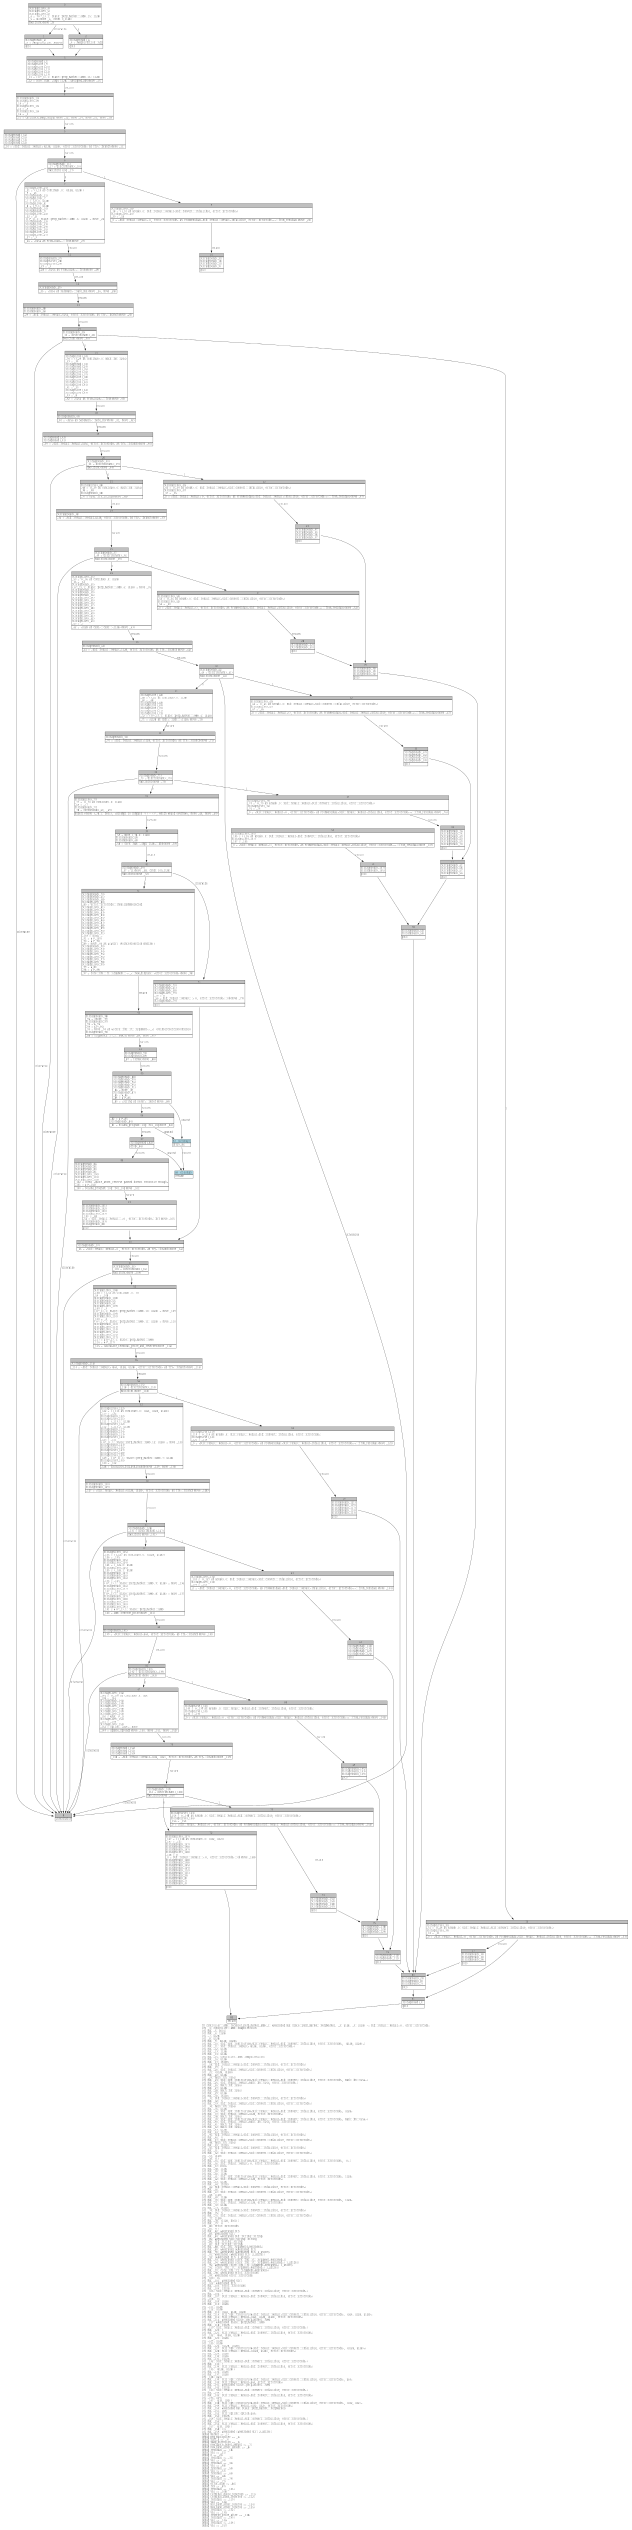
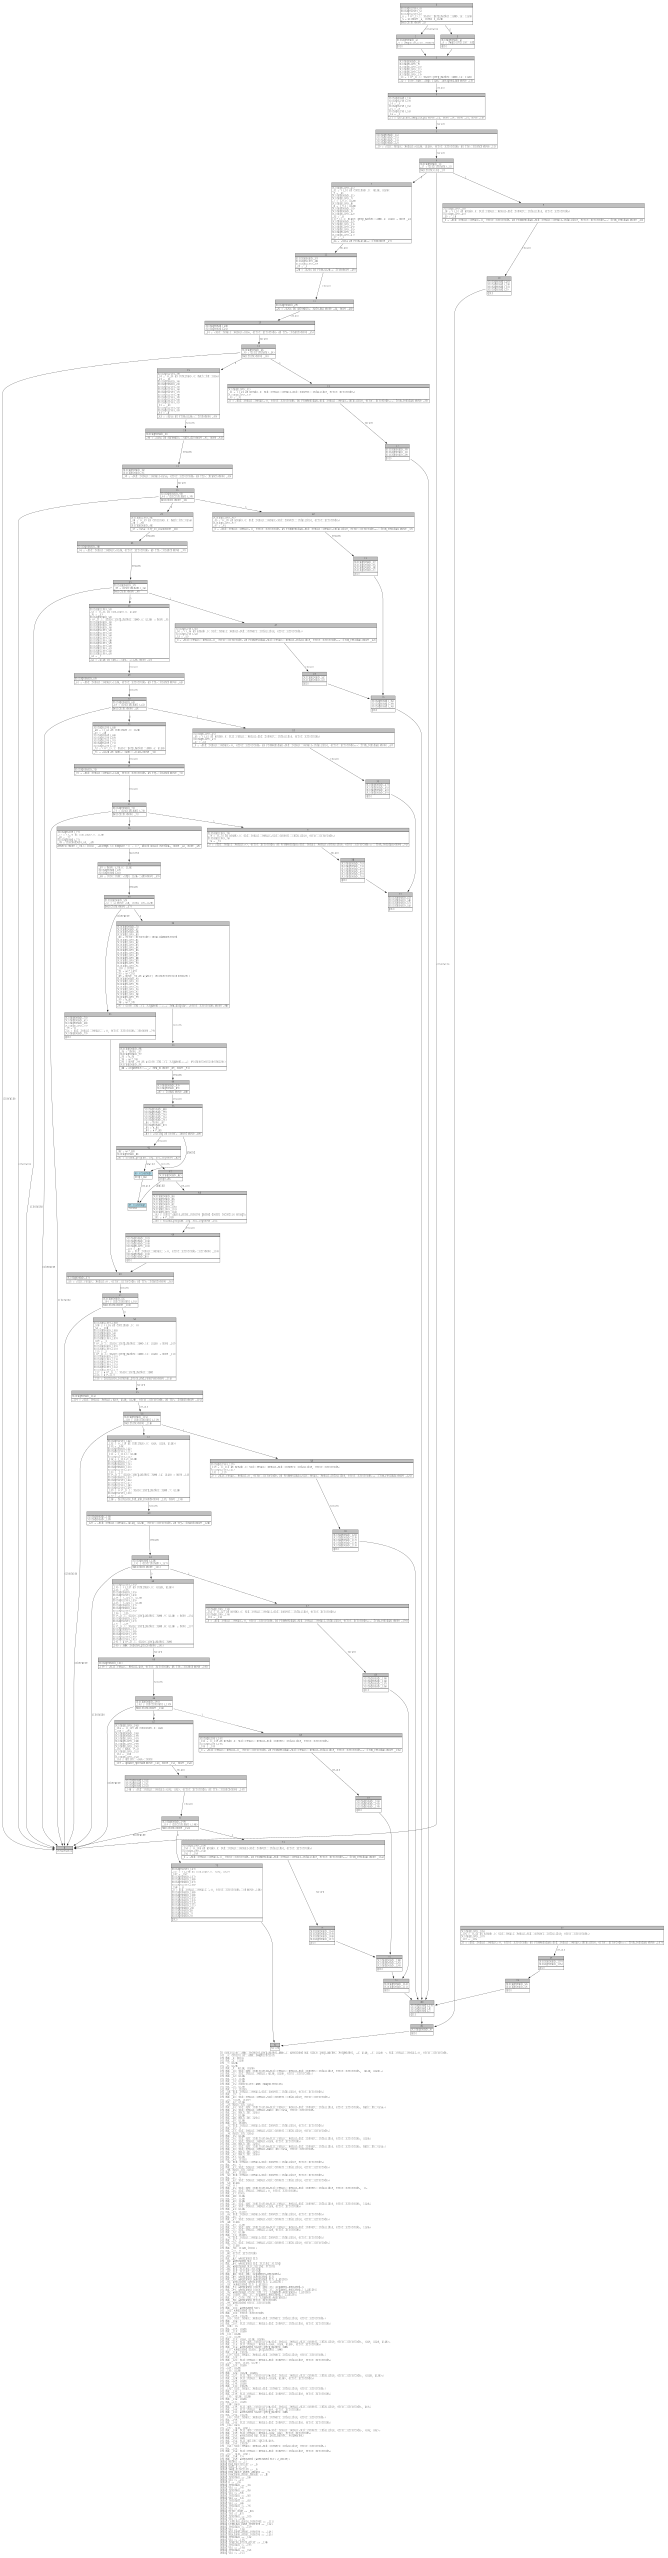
edge "77" -> "78": removed
edge "16" -> "81": now "10" -> "81"
